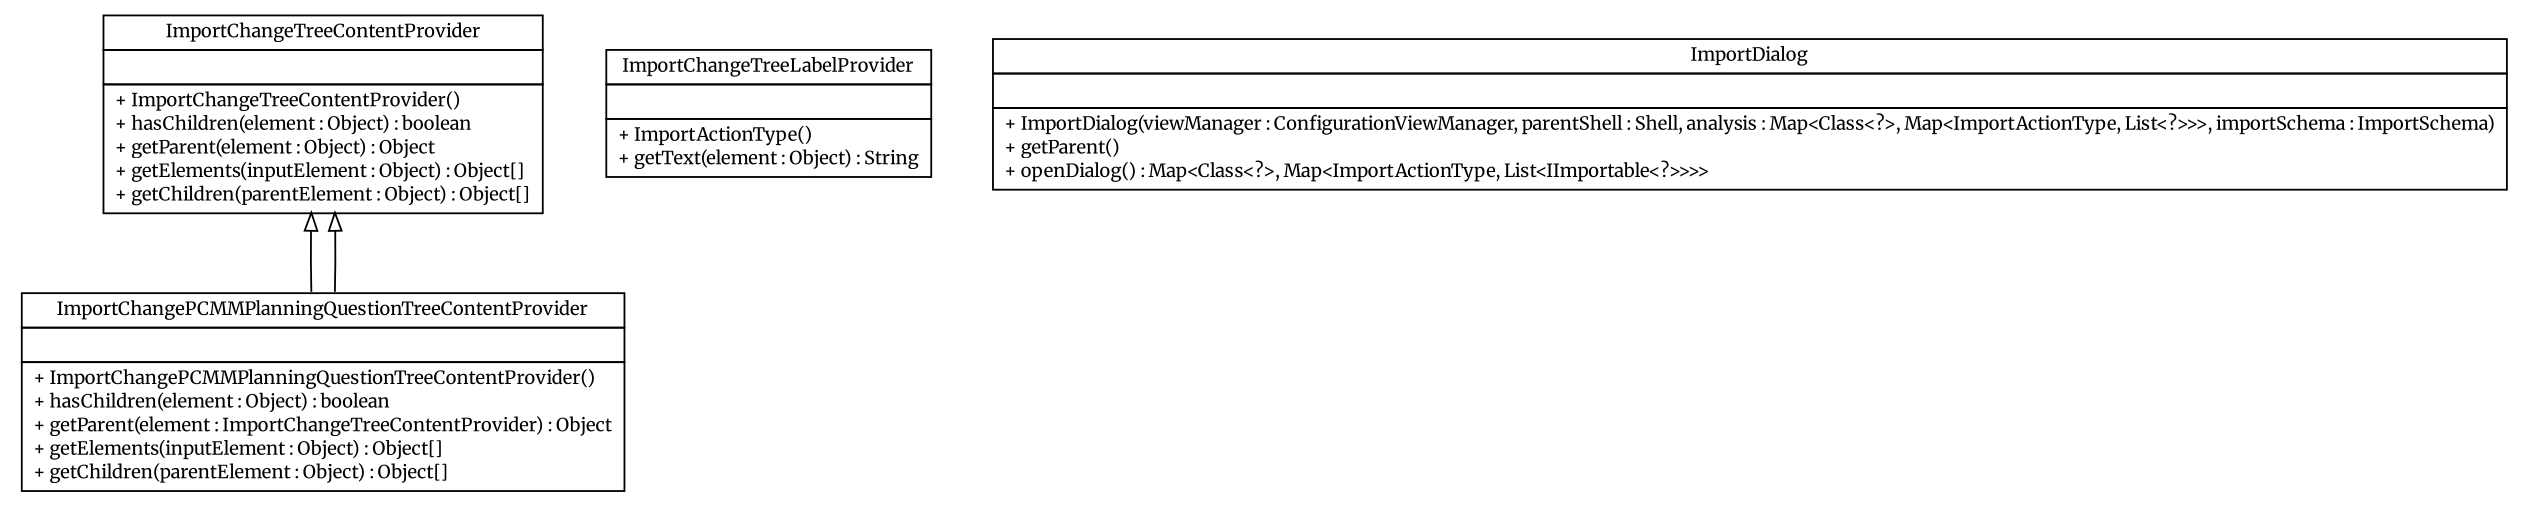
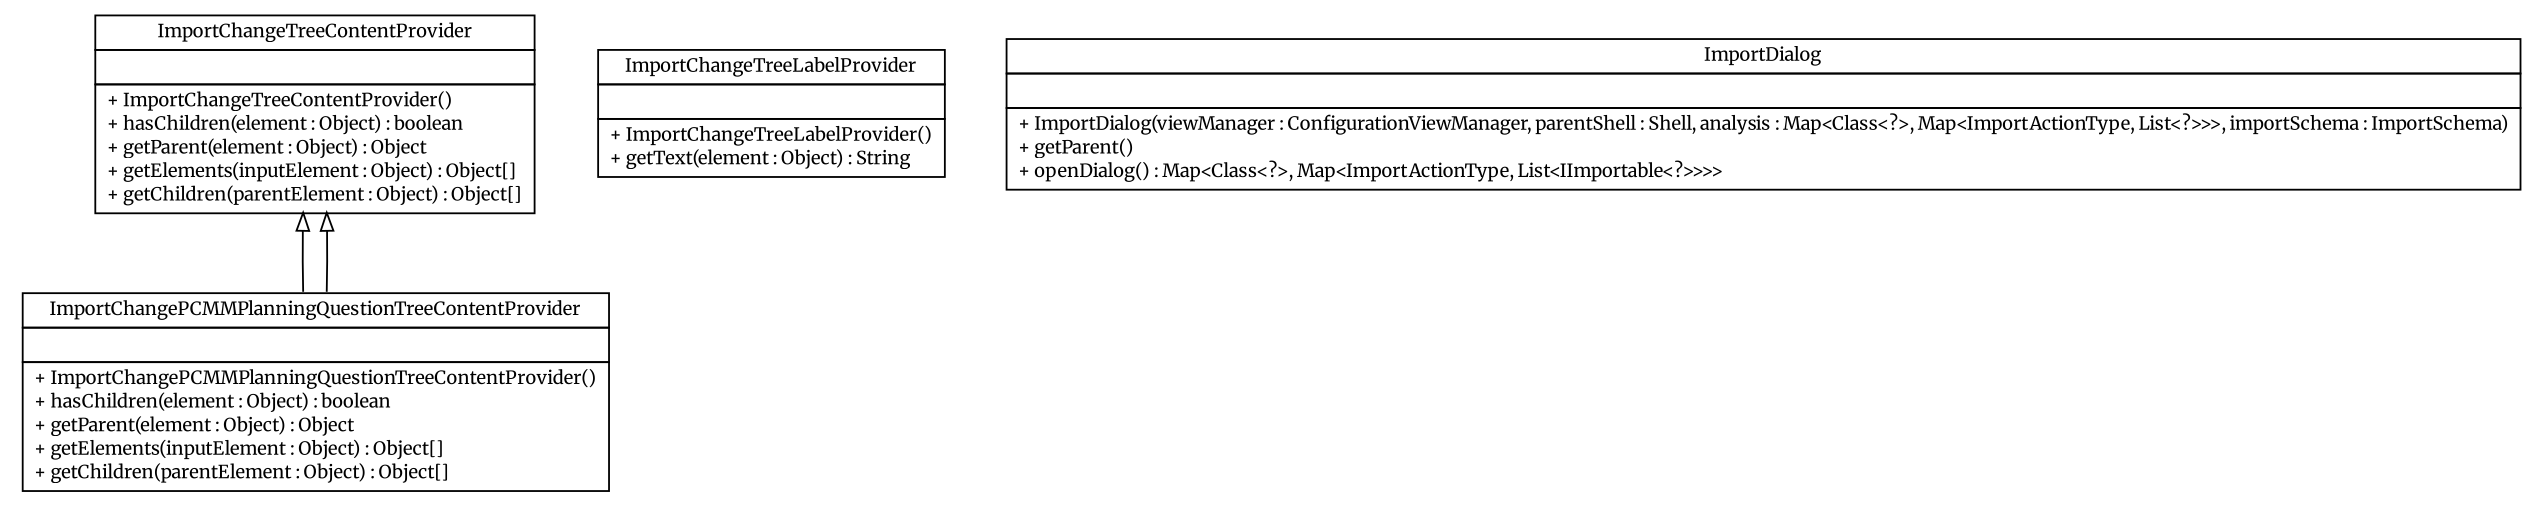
node "ImportChangeTreeLabelProvider": text "+ ImportActionType()" -> "+ ImportChangeTreeLabelProvider()"
node "ImportChangePCMMPlanningQuestionTreeContentProvider": text "+ getParent(element : ImportChangeTreeContentProvider) : Object" -> "+ getParent(element : Object) : Object"
